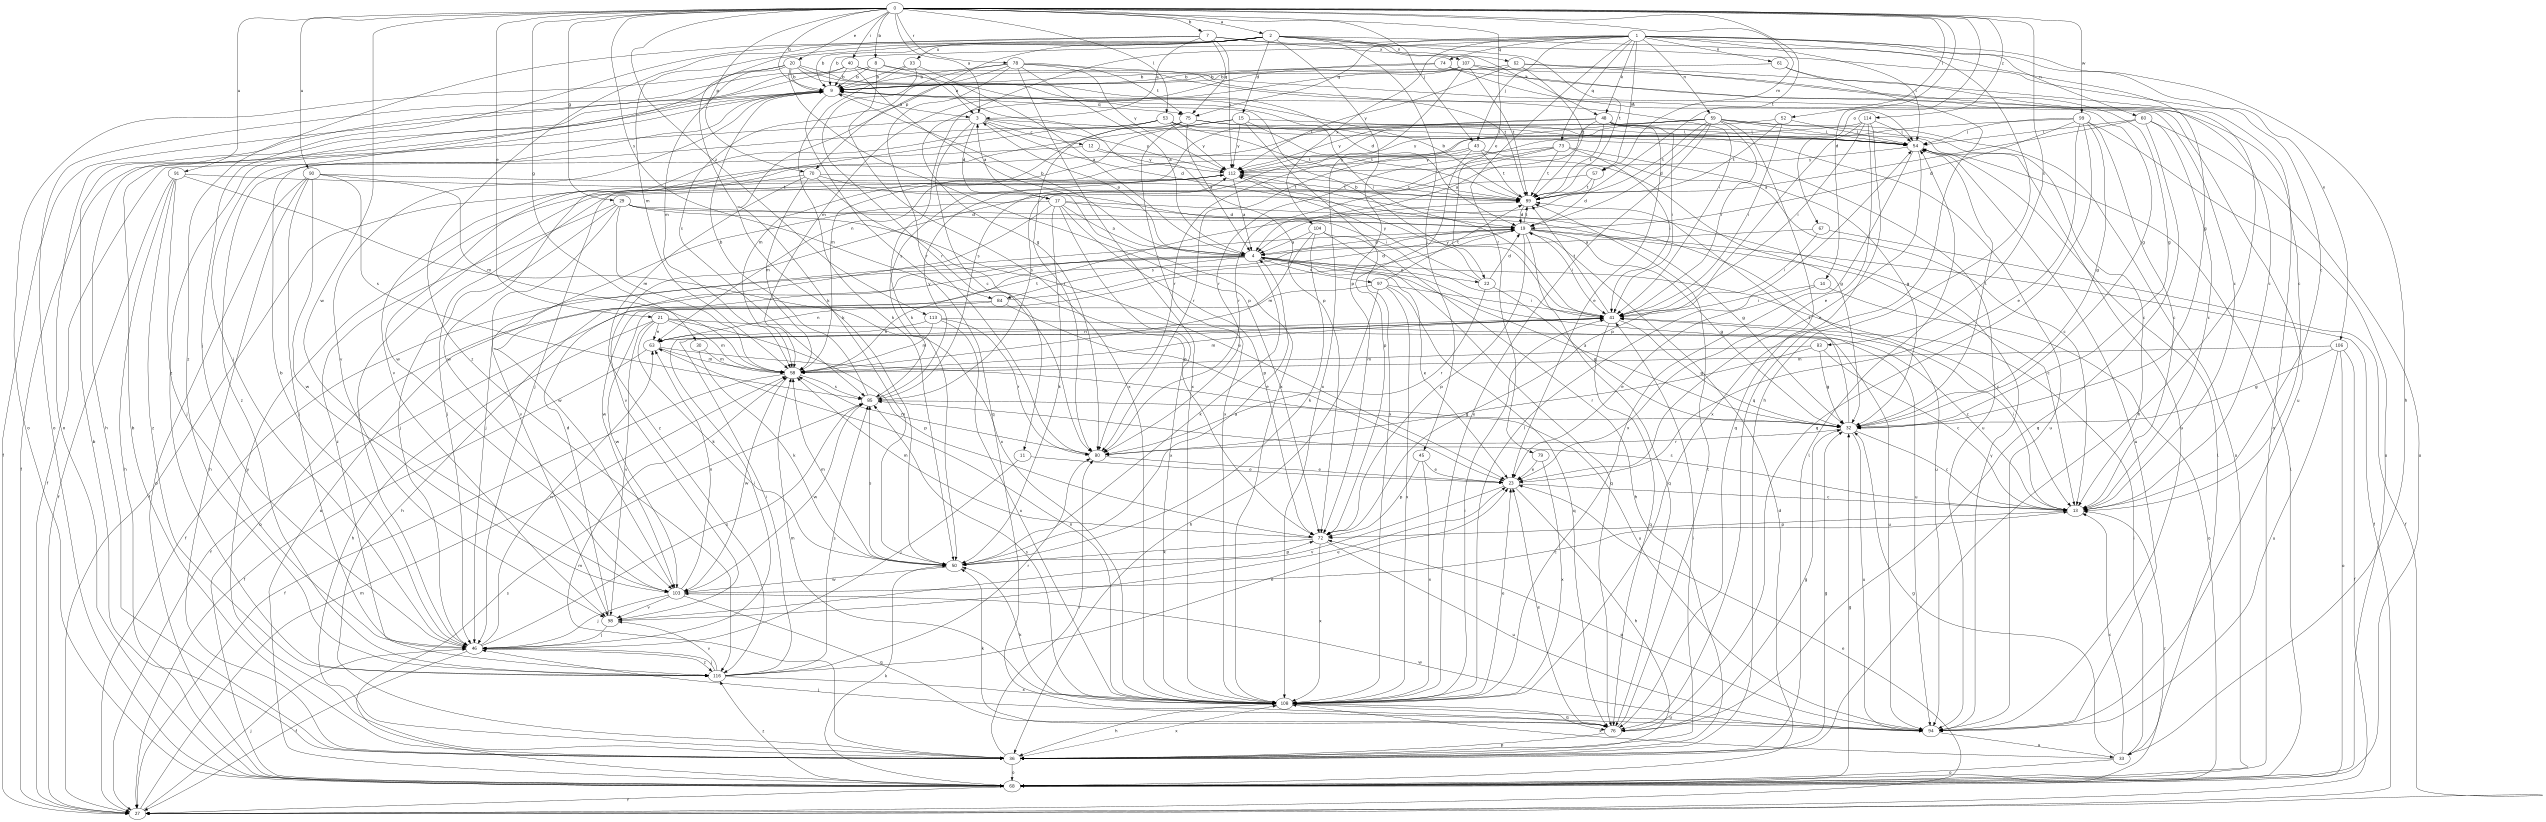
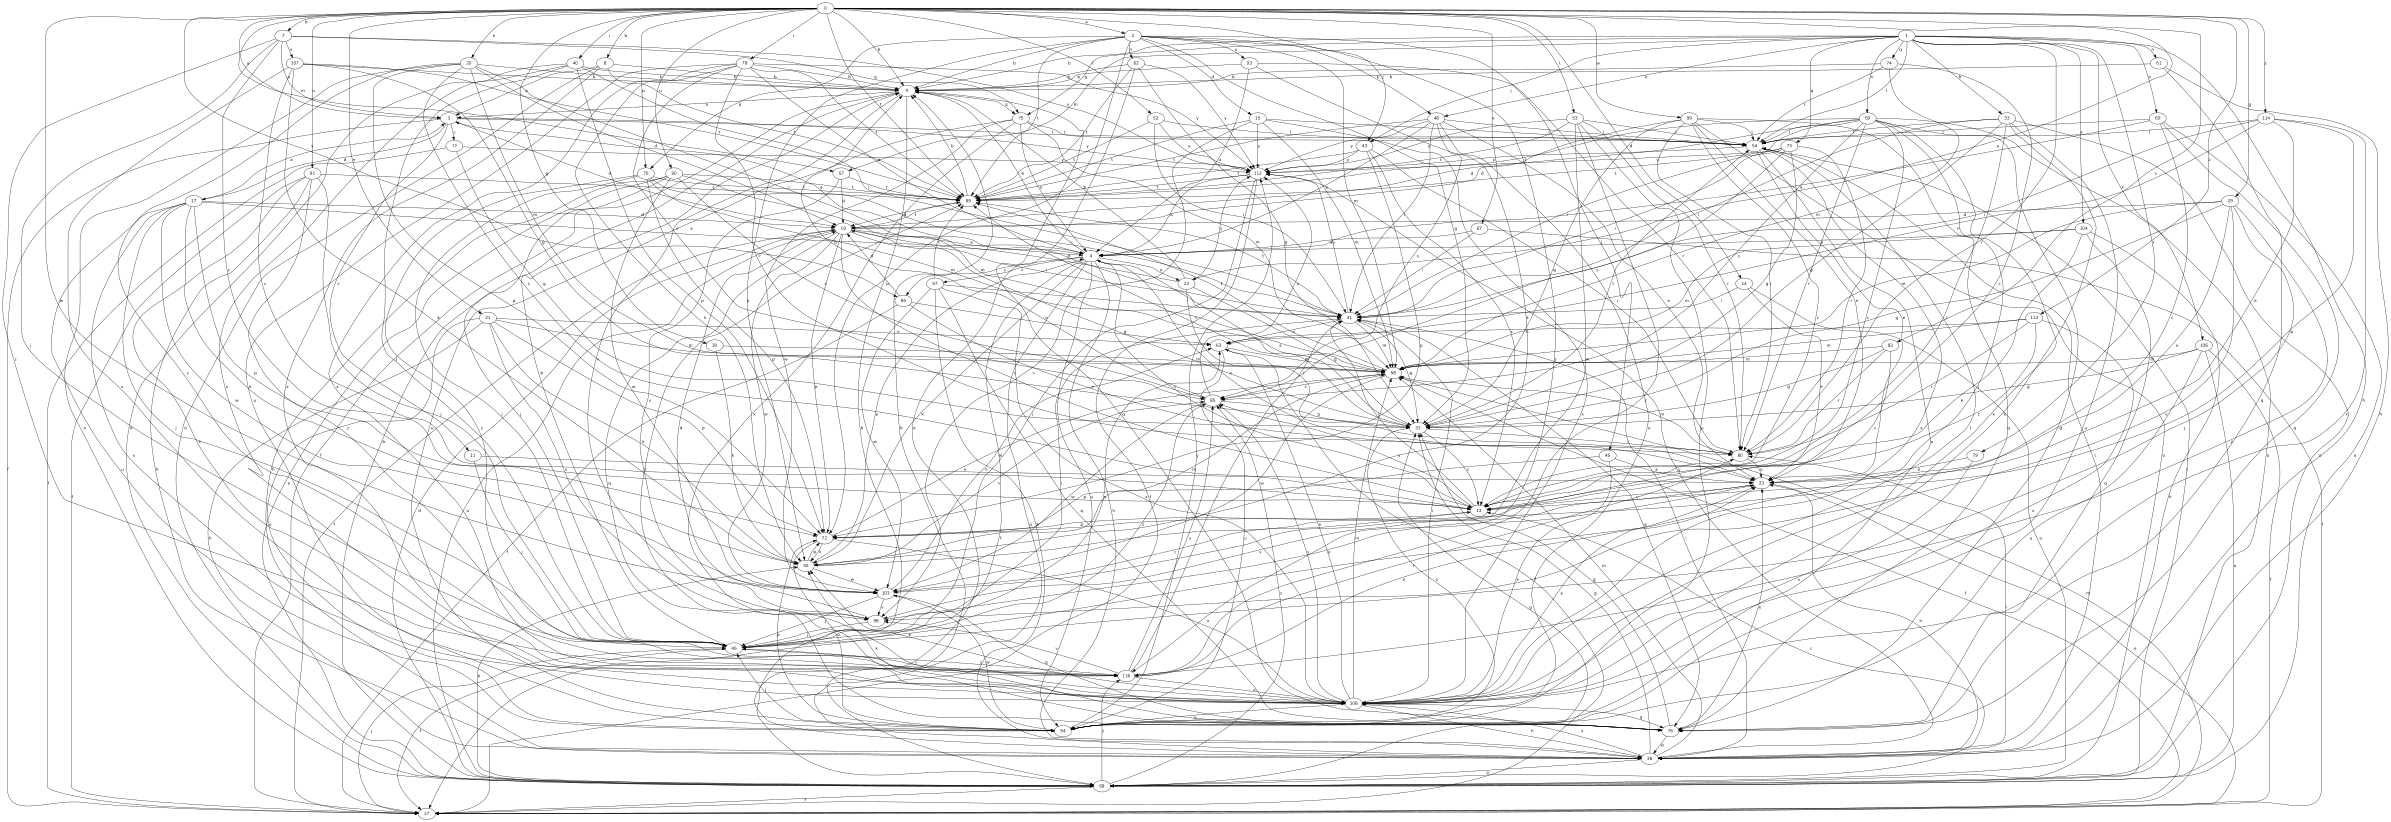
edge "78" -> "75": now "78" -> "89"
edge "1" -> "80": label "g" -> "r"
edge "94" -> "33": reversed
